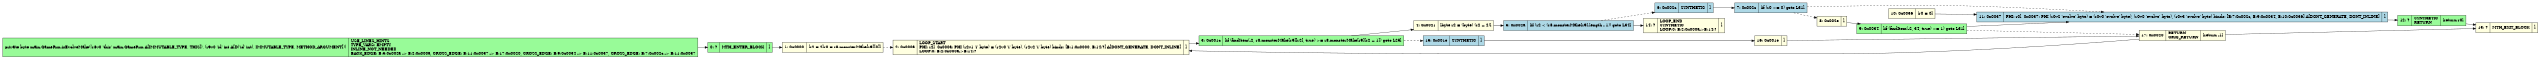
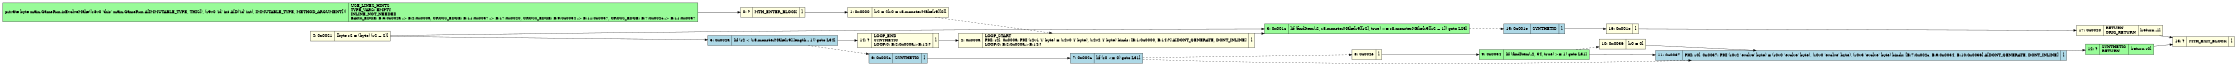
edge "9: 0x0034" -> "17: 0x0020": now "9: 0x0034" -> "10: 0x0036"
edge "3: 0x001c" -> "4: 0x0021": reversed
node "0: ?": fillcolor palegreen -> lightyellow
edge "17: 0x0020" -> "2: 0x000a": now "14: ?" -> "2: 0x000a"
